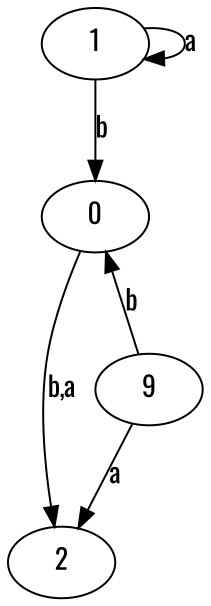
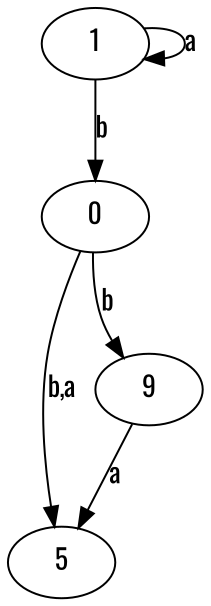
edge "9" -> "0": reversed
node "2": label "2" -> "5"
